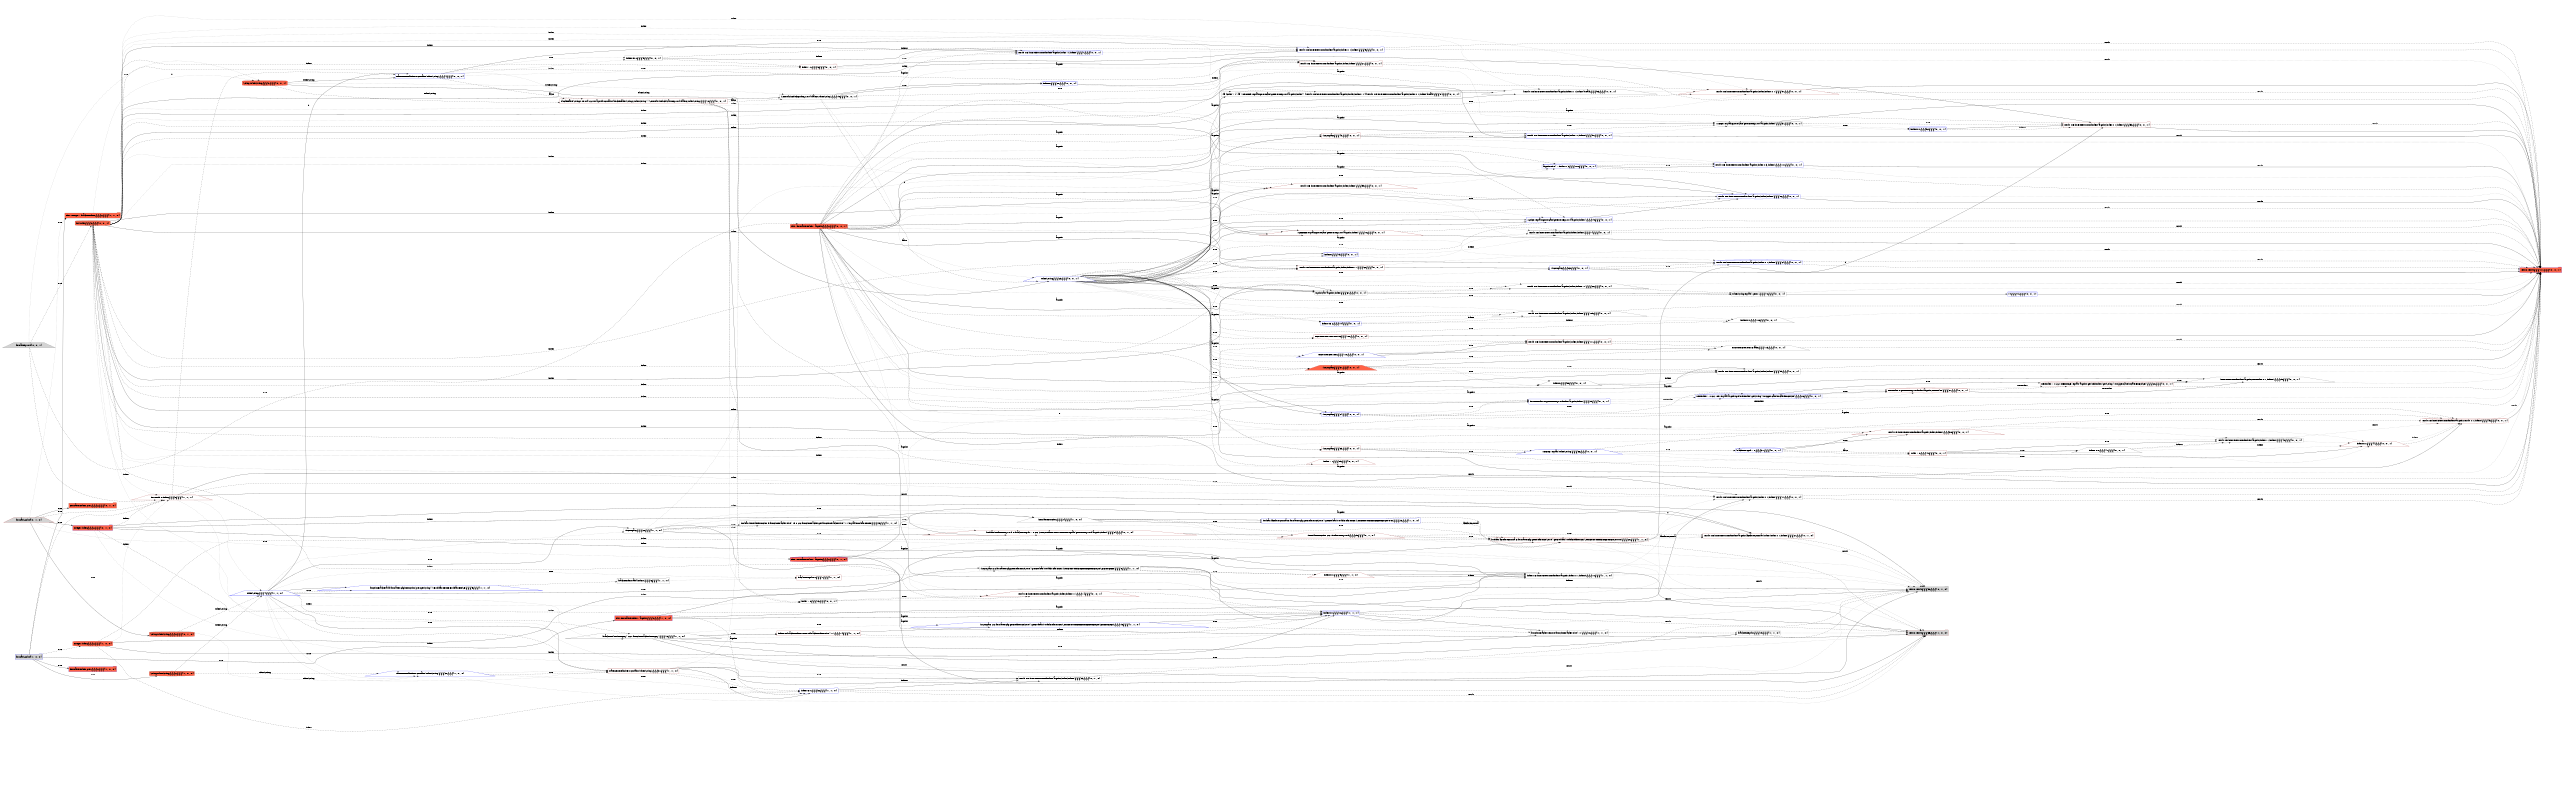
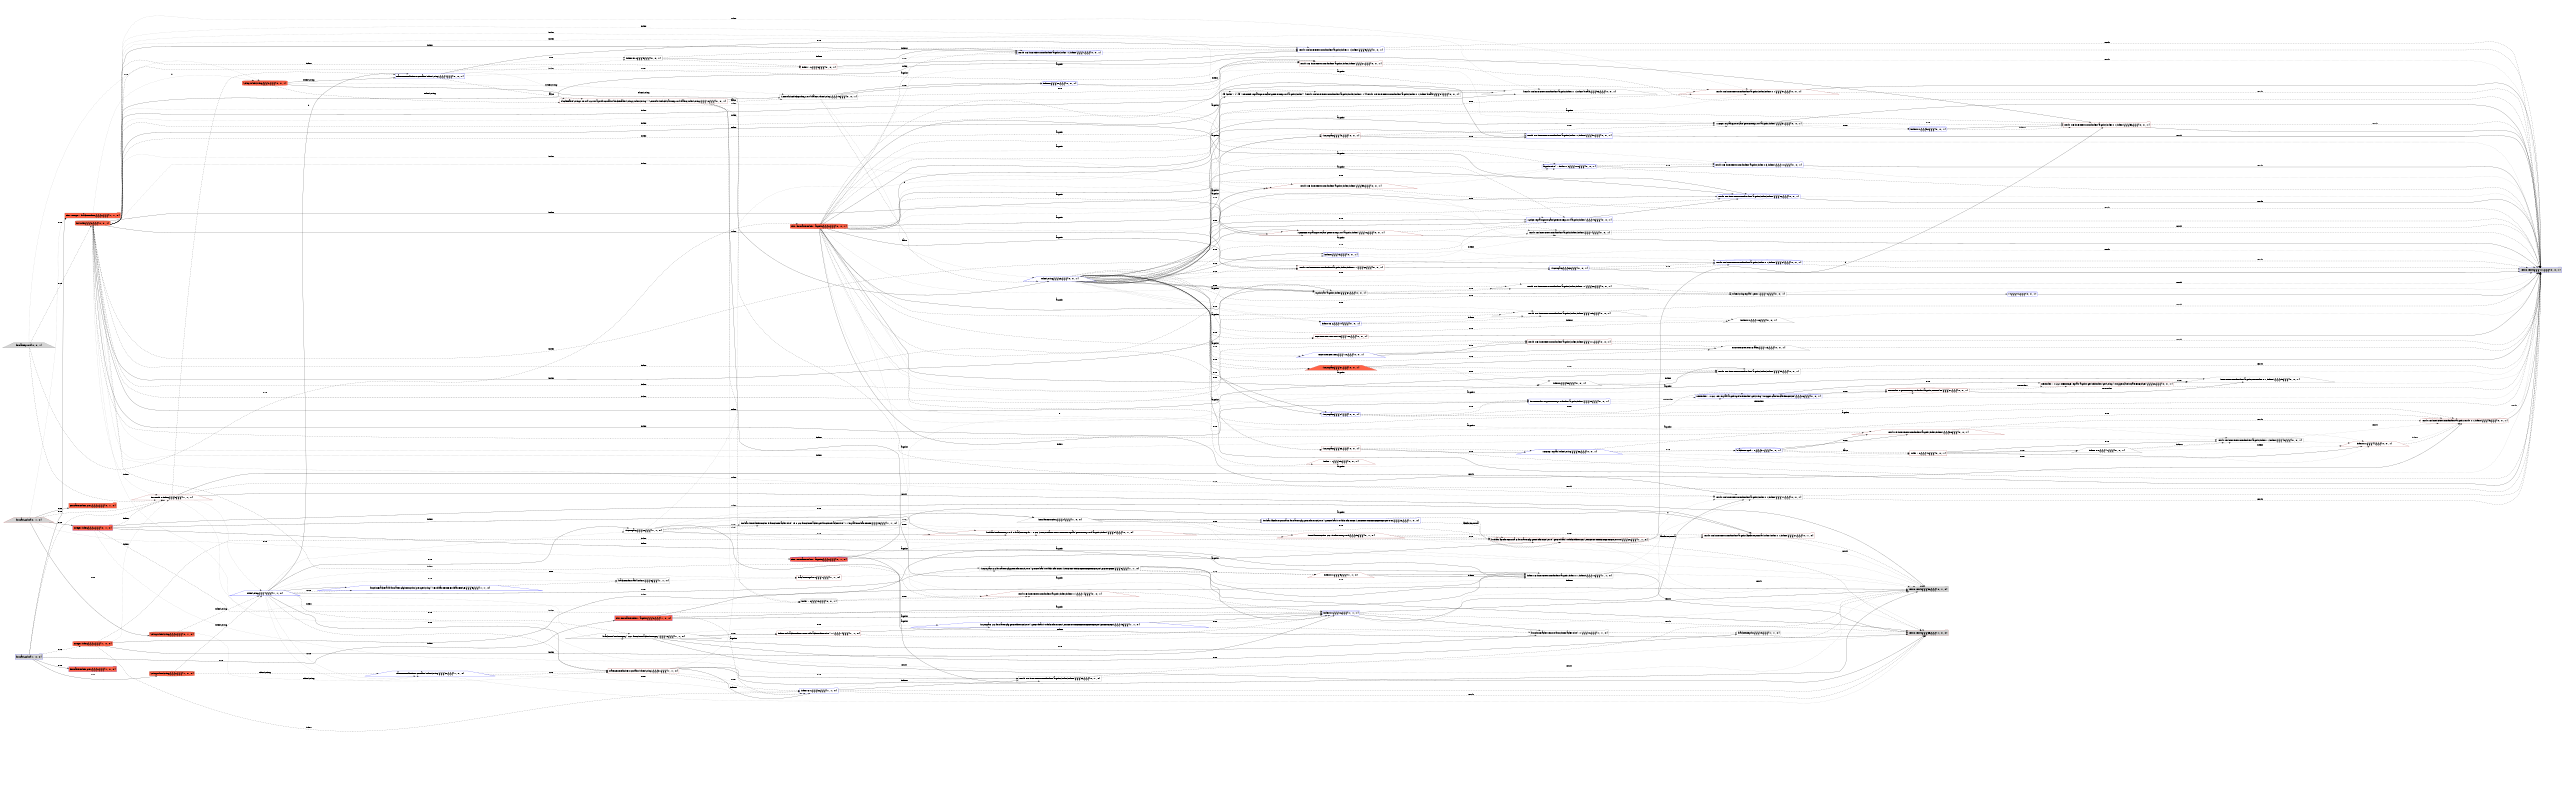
node "return result@@@117@@@['0', '0', '1']": fillcolor tomato -> lightgray
edge "tokenString@@@4@@@['1', '1', '0']" -> "bracketIndent.add(indent)@@@6@@@['1', '1', '0']": added, label "true"
